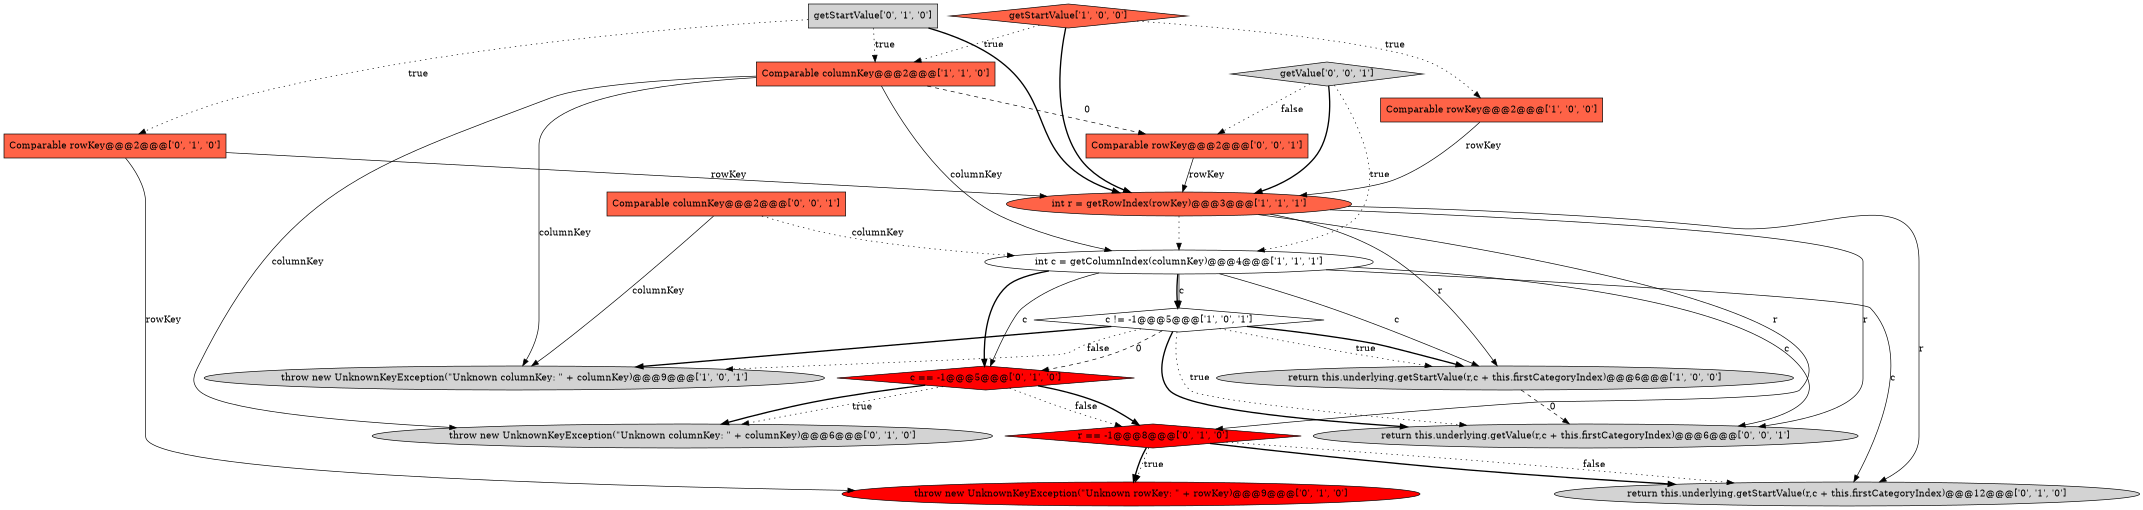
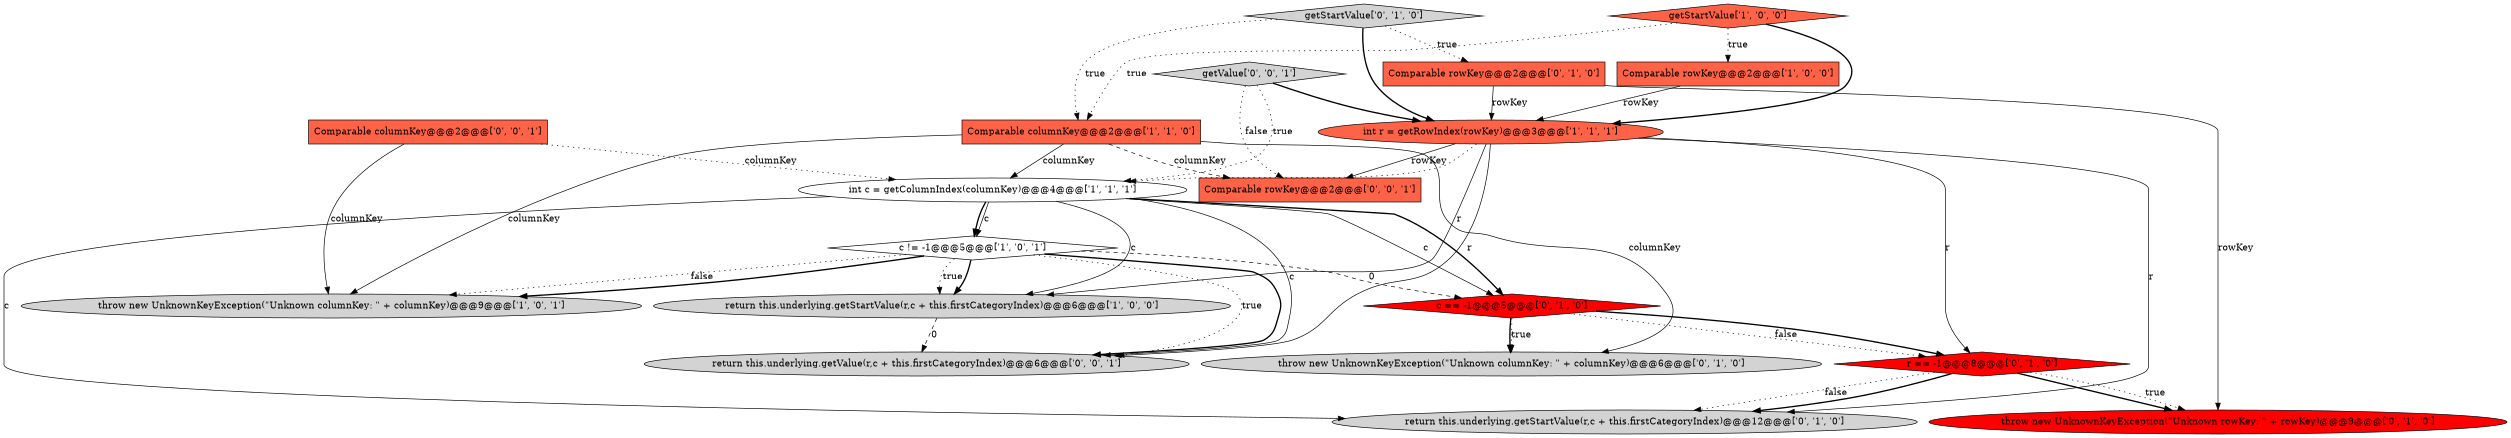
node "getStartValue['0', '1', '0']": shape box -> diamond
edge "Comparable columnKey@@@2@@@['1', '1', '0']" -> "Comparable rowKey@@@2@@@['0', '0', '1']": label "0" -> "columnKey"
edge "Comparable rowKey@@@2@@@['0', '0', '1']" -> "int r = getRowIndex(rowKey)@@@3@@@['1', '1', '1']": reversed
